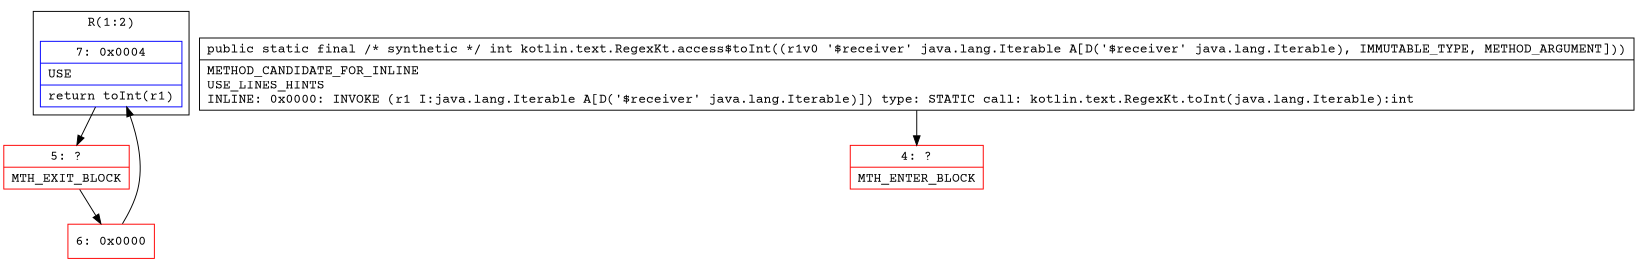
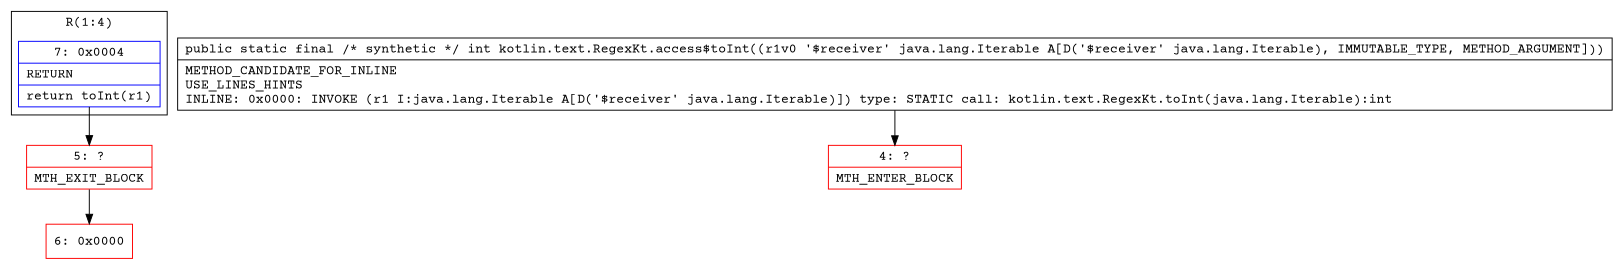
cluster "R(1:2)": label "R(1:2)" -> "R(1:4)"
node "7: 0x0004": text "USE" -> "RETURN"
edge "6: 0x0000" -> "7: 0x0004": removed
